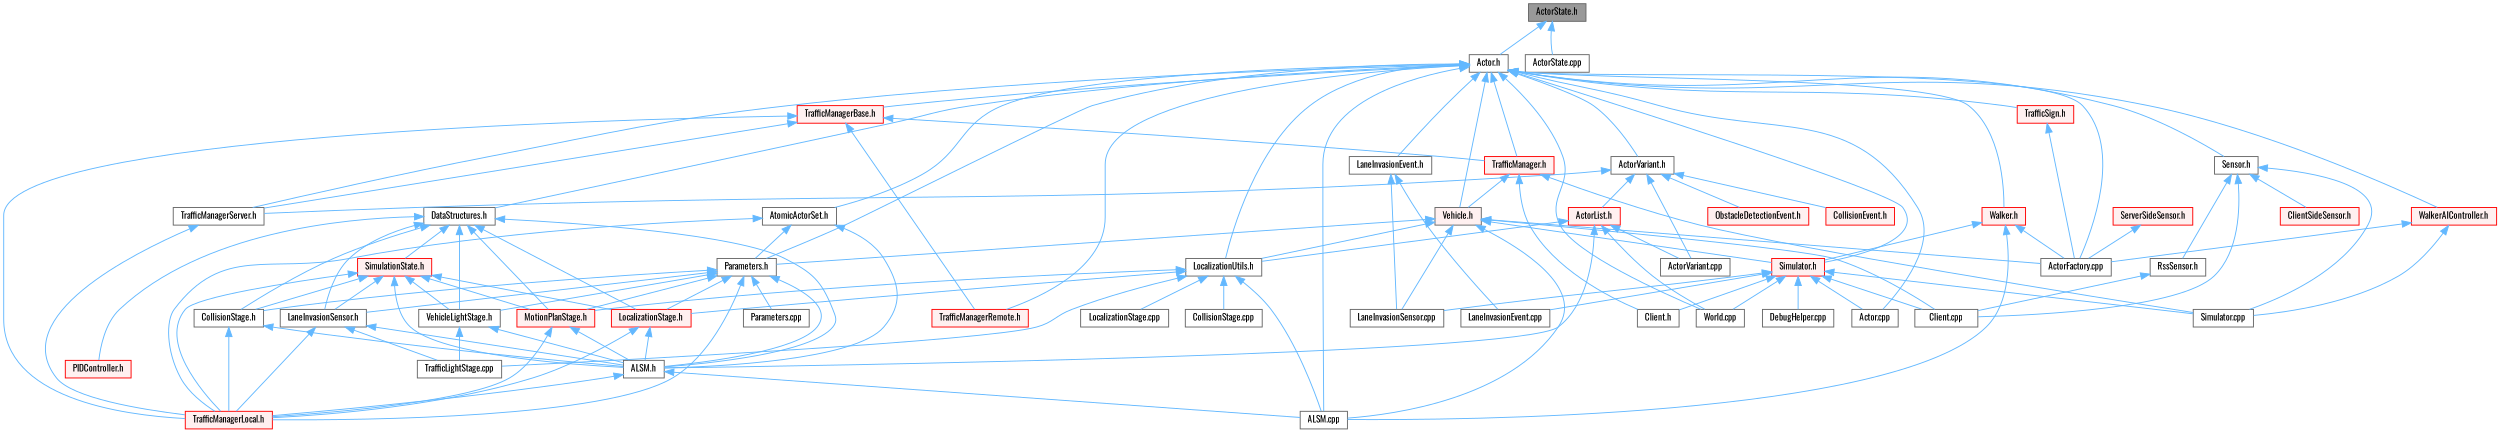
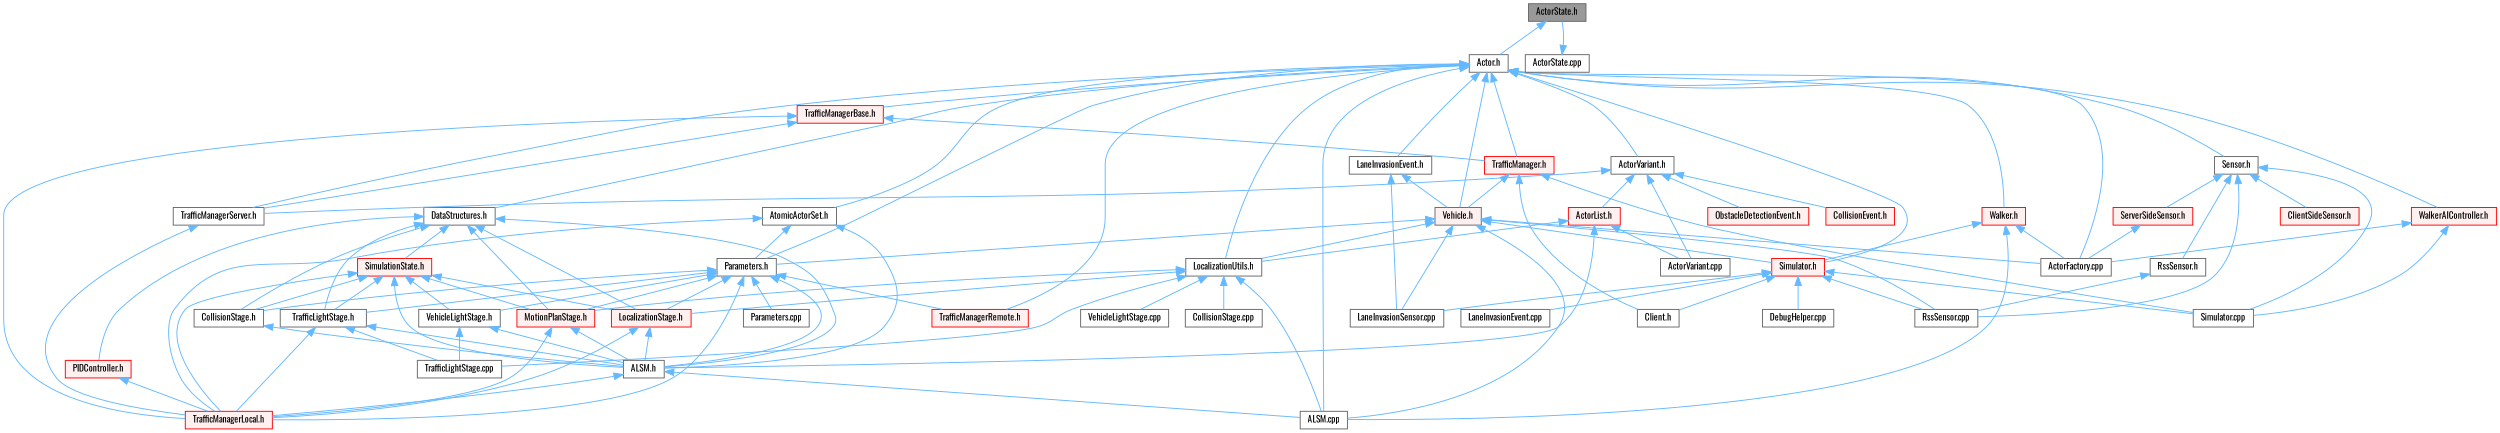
edge "ActorState.cpp" -> "ActorState.h": reversed
node "TrafficSign.h": removed
edge "ServerSideSensor.h" -> "Sensor.h": added
edge "TrafficManagerRemote.h" -> "TrafficManagerBase.h": now "TrafficManagerRemote.h" -> "Parameters.h"
edge "LaneInvasionEvent.cpp" -> "LaneInvasionEvent.h": now "Vehicle.h" -> "LaneInvasionEvent.h"
edge "VehicleLightStage.h" -> "DataStructures.h": removed
node "LaneInvasionSensor.h": label "LaneInvasionSensor.h" -> "TrafficLightStage.h"
node "LocalizationStage.cpp": label "LocalizationStage.cpp" -> "VehicleLightStage.cpp"
node "World.cpp": removed
node "Actor.cpp": removed
node "Client.cpp": label "Client.cpp" -> "RssSensor.cpp"
edge "TrafficManagerLocal.h" -> "CollisionStage.h": now "TrafficManagerLocal.h" -> "PIDController.h"
